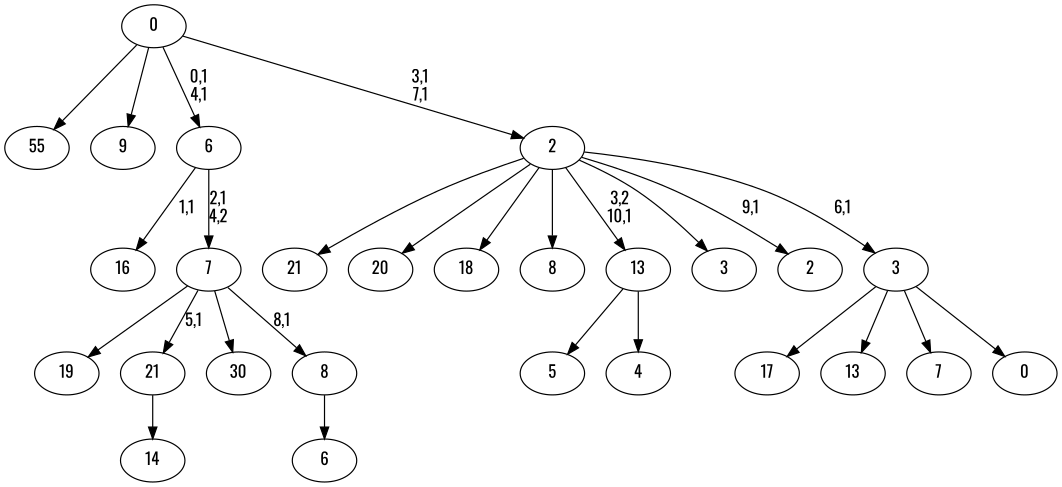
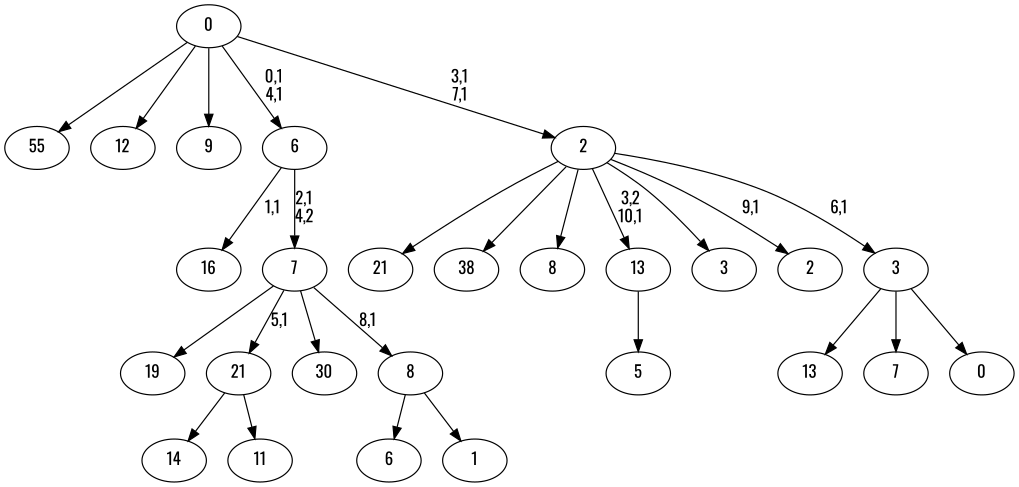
node "12": added
node "20": removed
node "18": label "18" -> "38"
node "4": removed
node "17": removed
node "11": added
node "1": added
